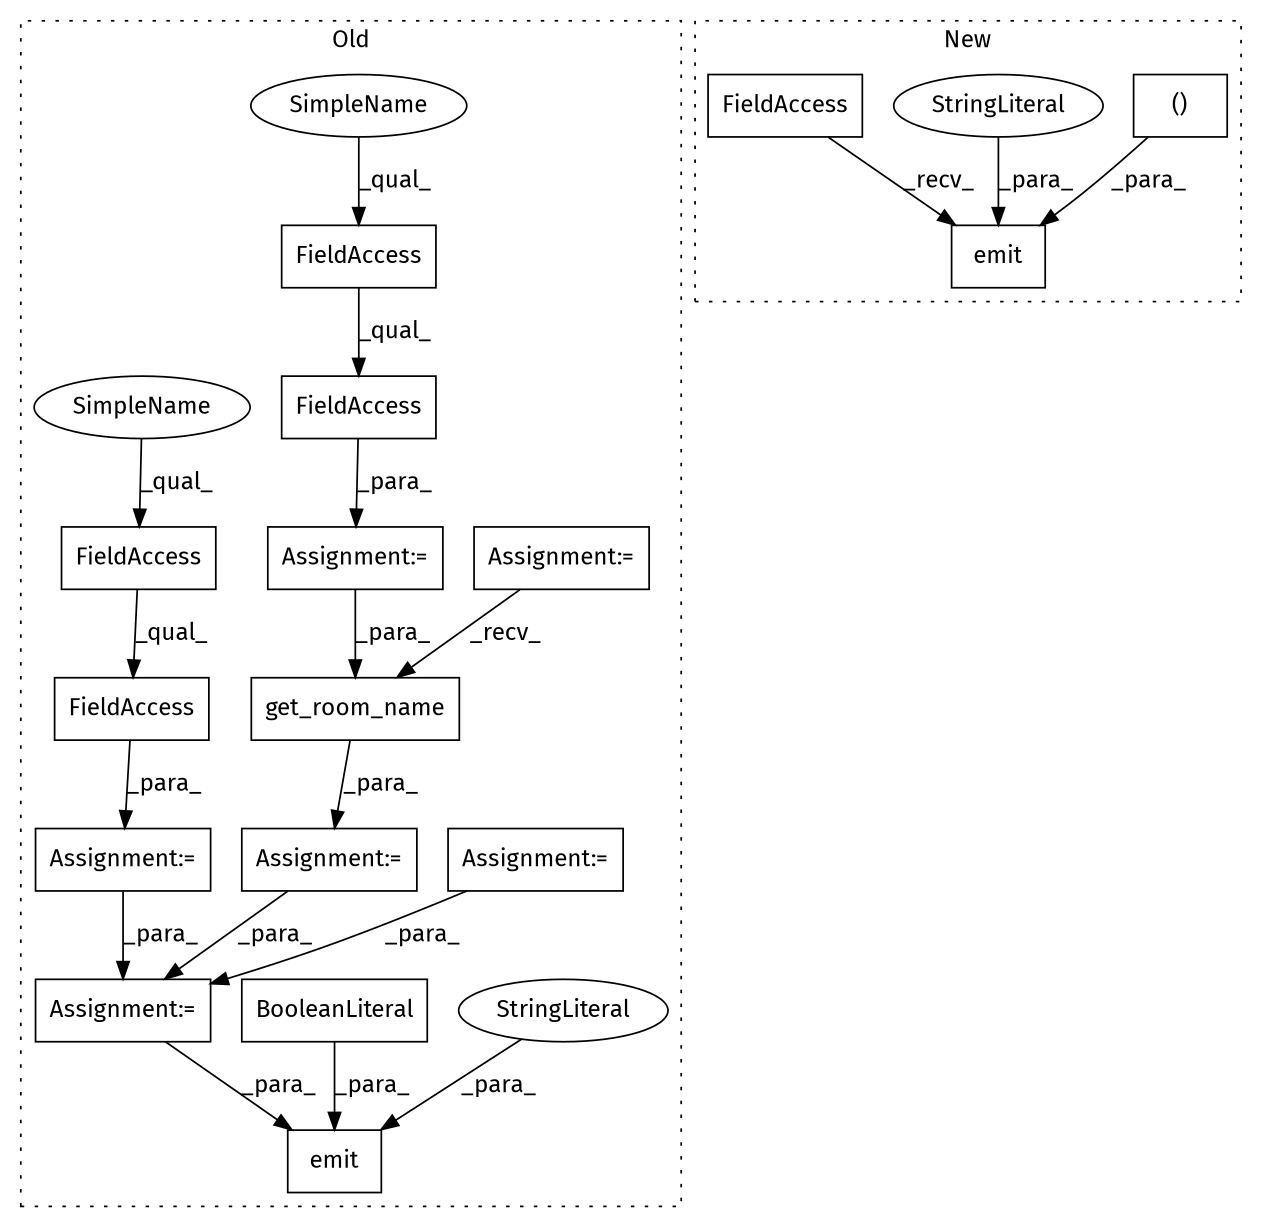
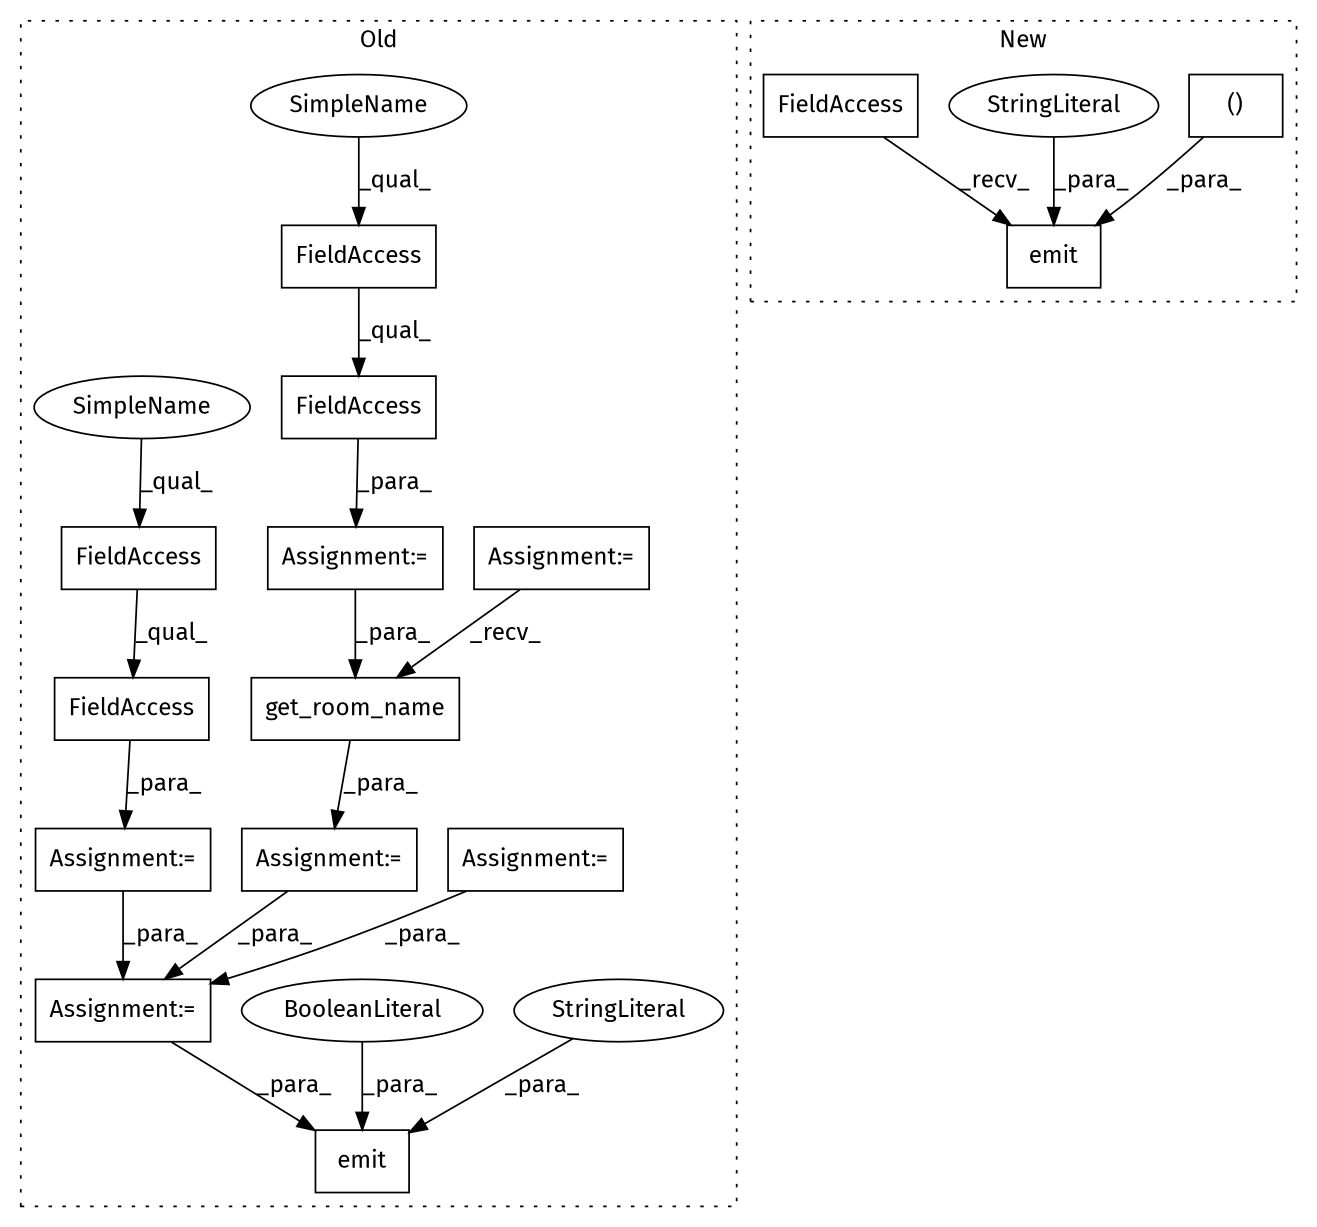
node "BooleanLiteral": shape box -> ellipse
